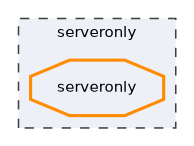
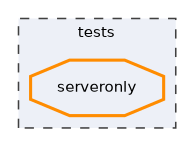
cluster "serveronly": label "serveronly" -> "tests"
